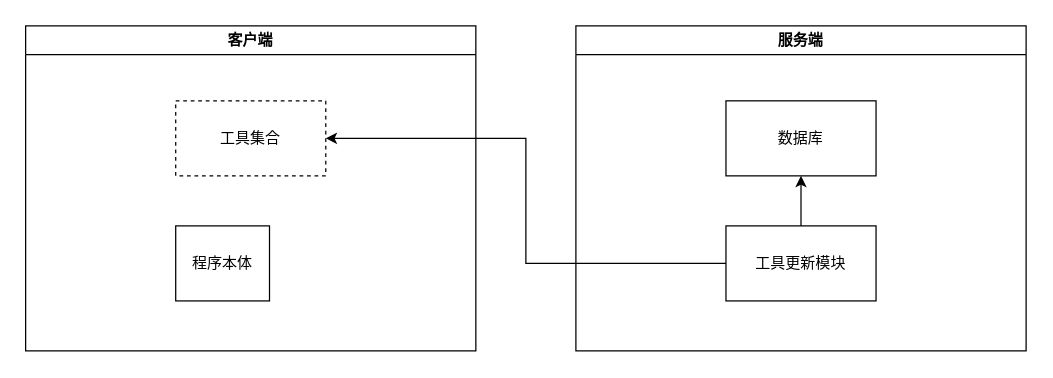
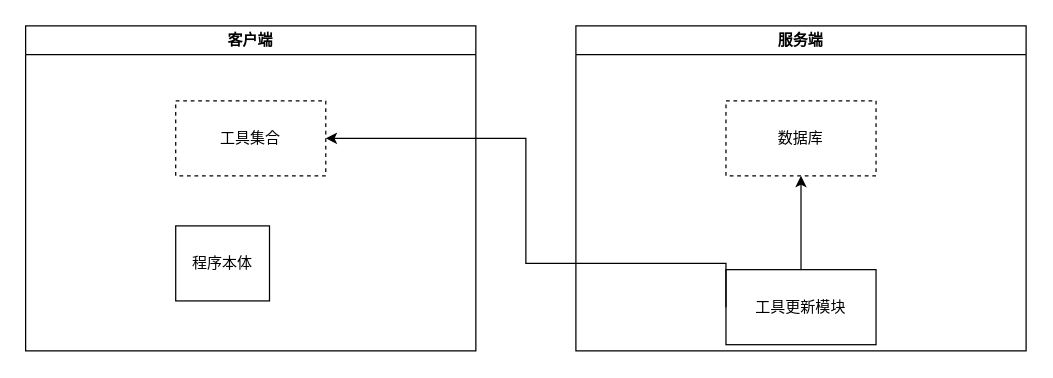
node "数据库": style solid -> dashed
node "工具更新模块": moved (801, 263) -> (801, 307)
